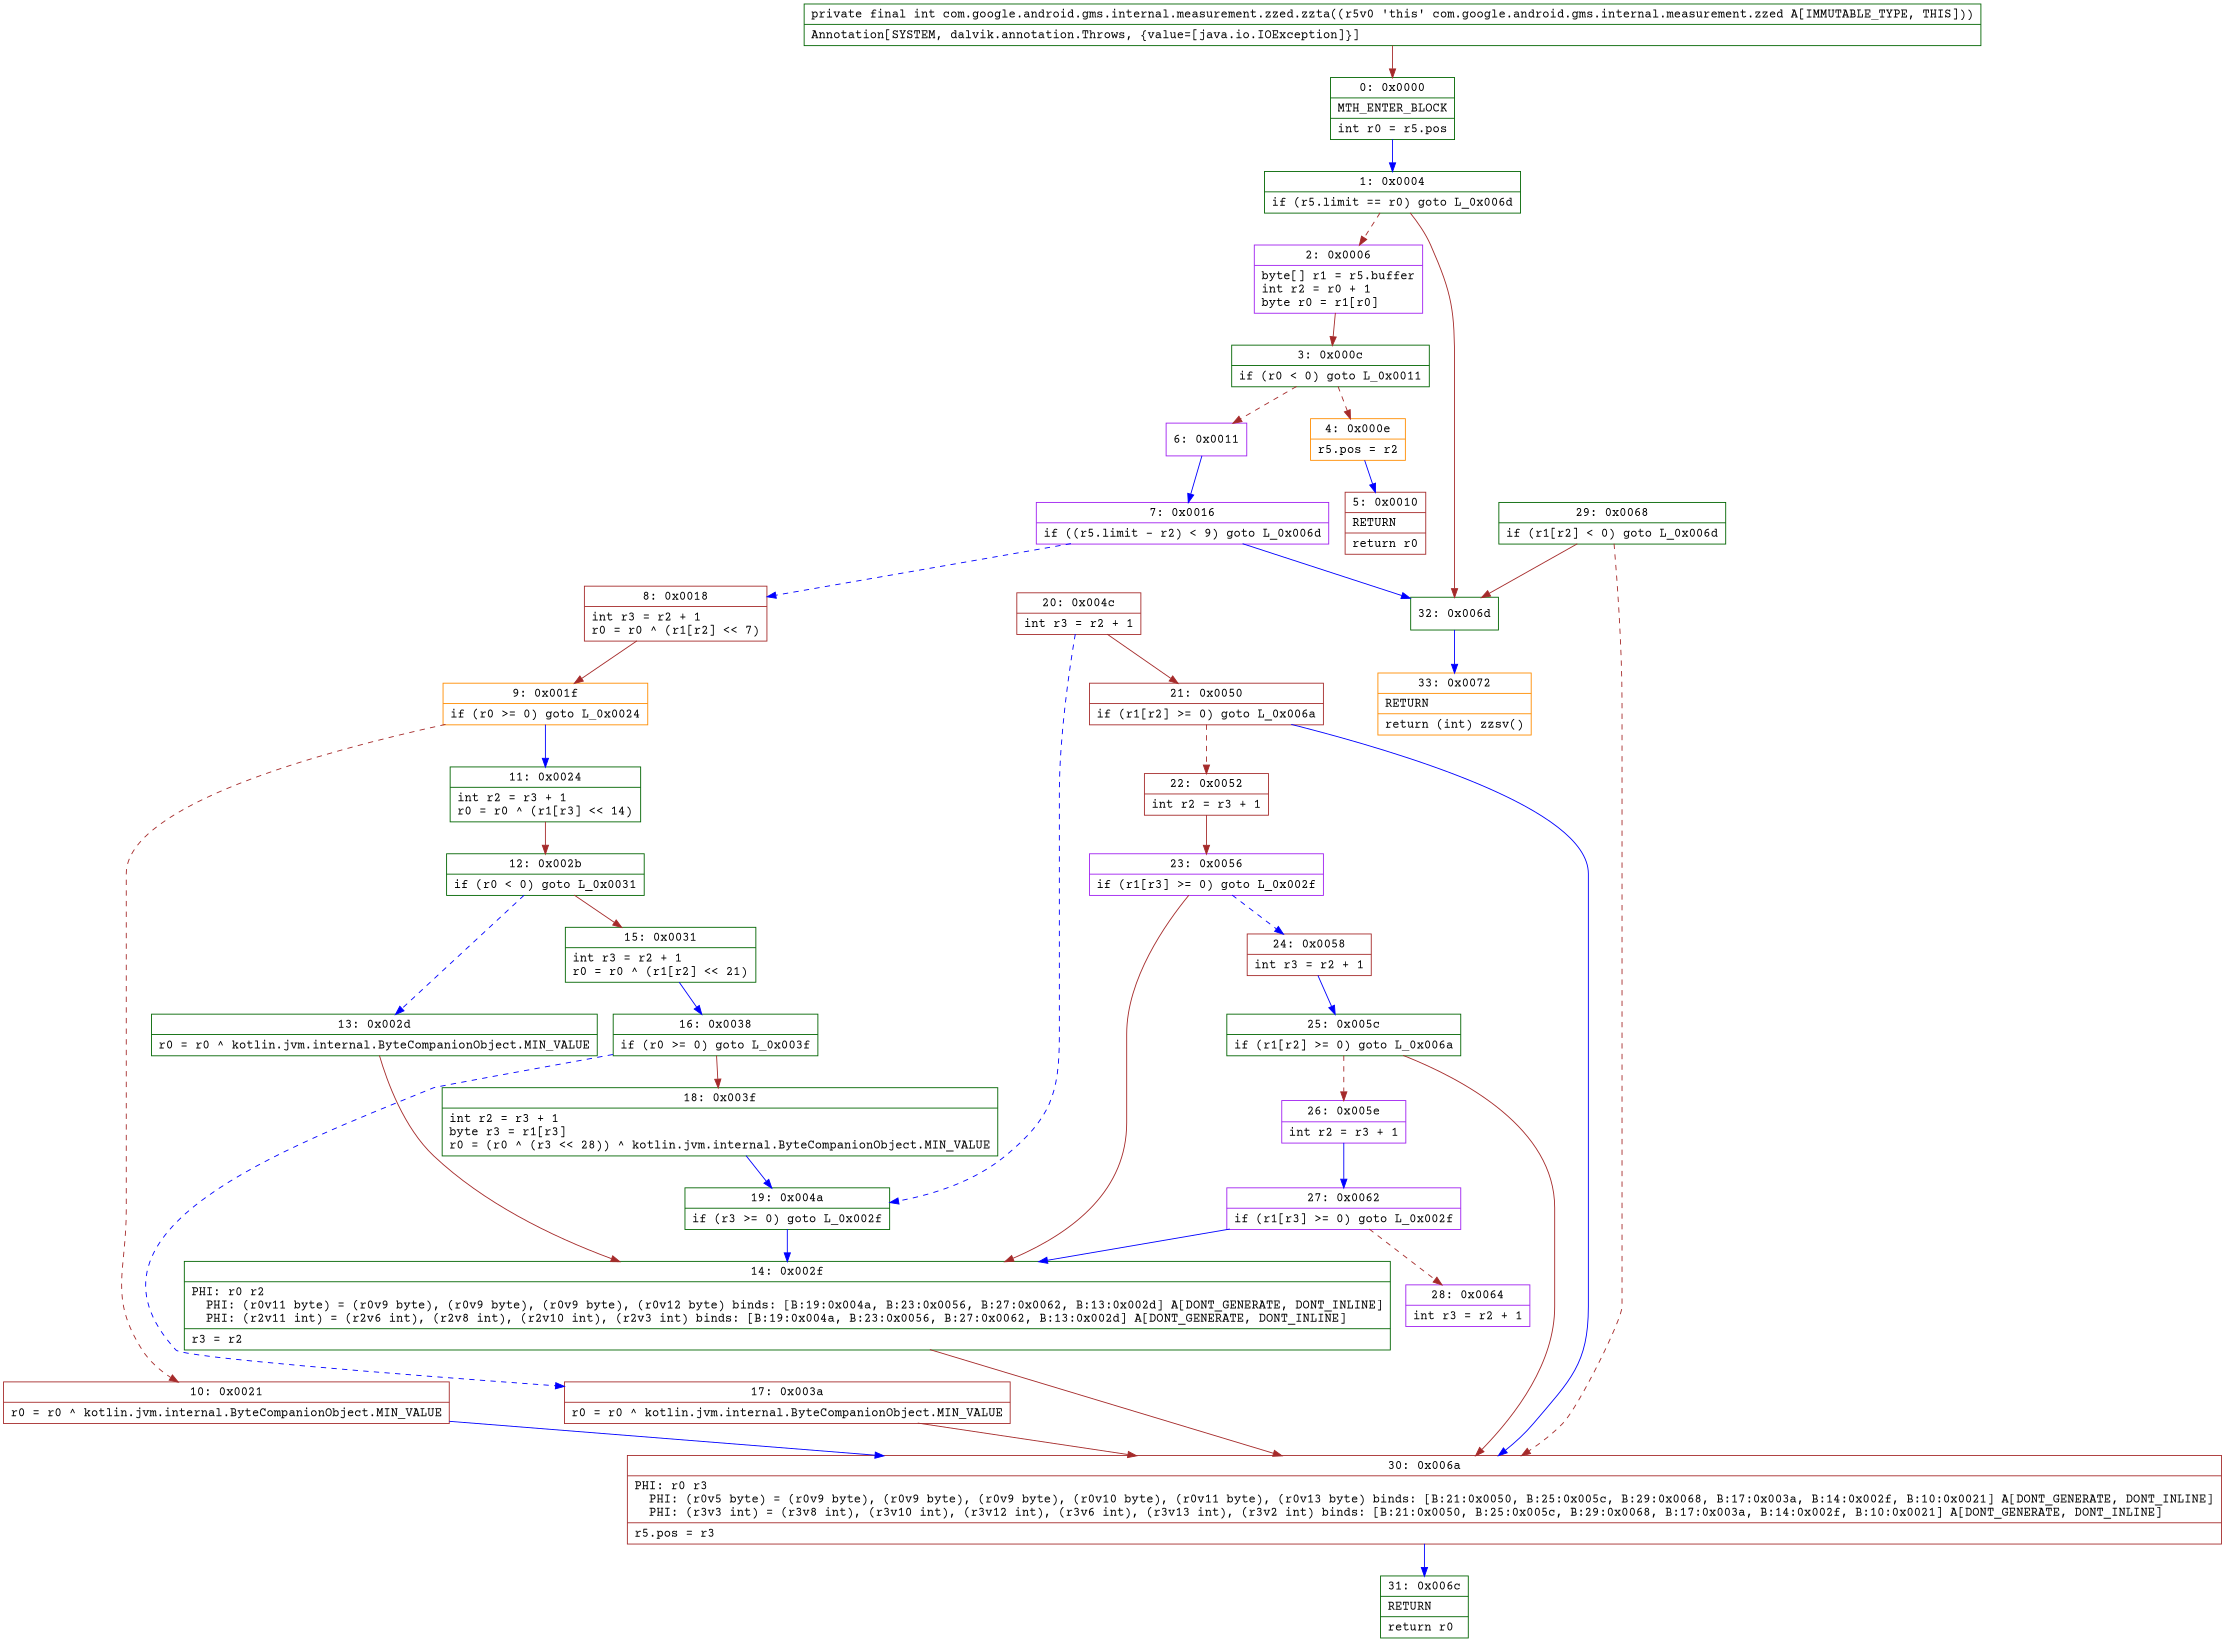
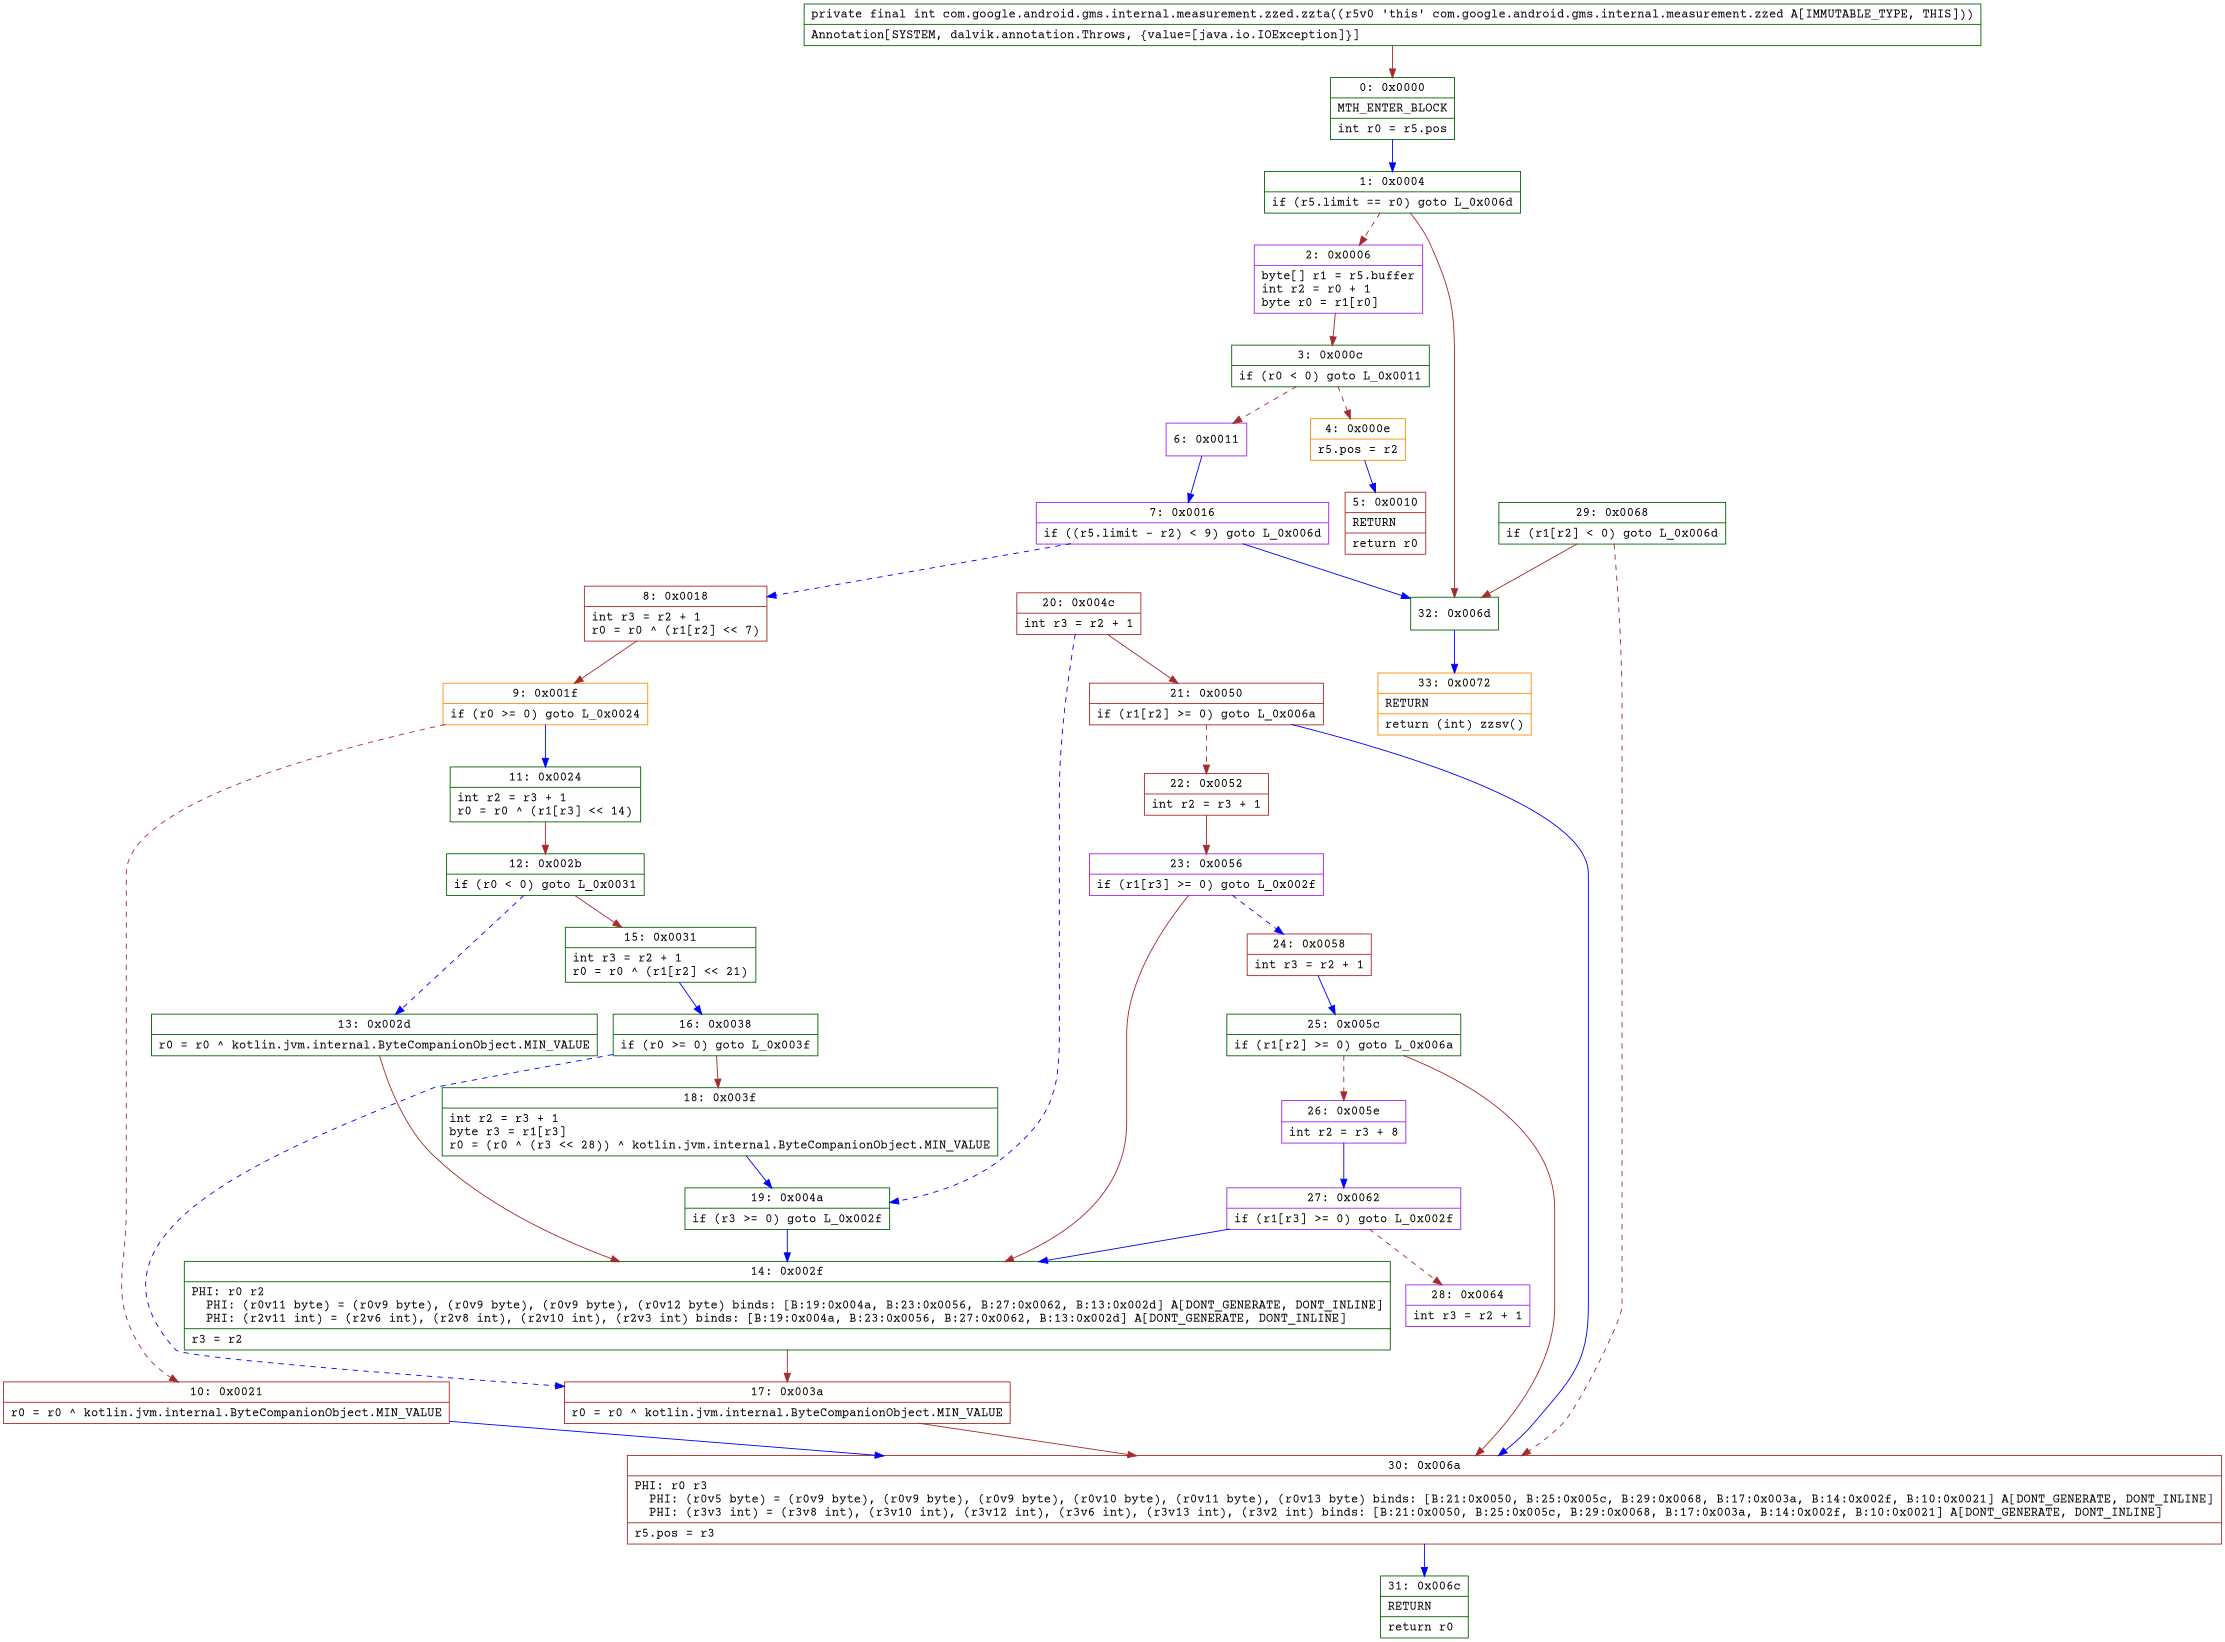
node "26: 0x005e": text "int r2 = r3 + 1" -> "int r2 = r3 + 8"
edge "14: 0x002f" -> "30: 0x006a": now "14: 0x002f" -> "17: 0x003a"
